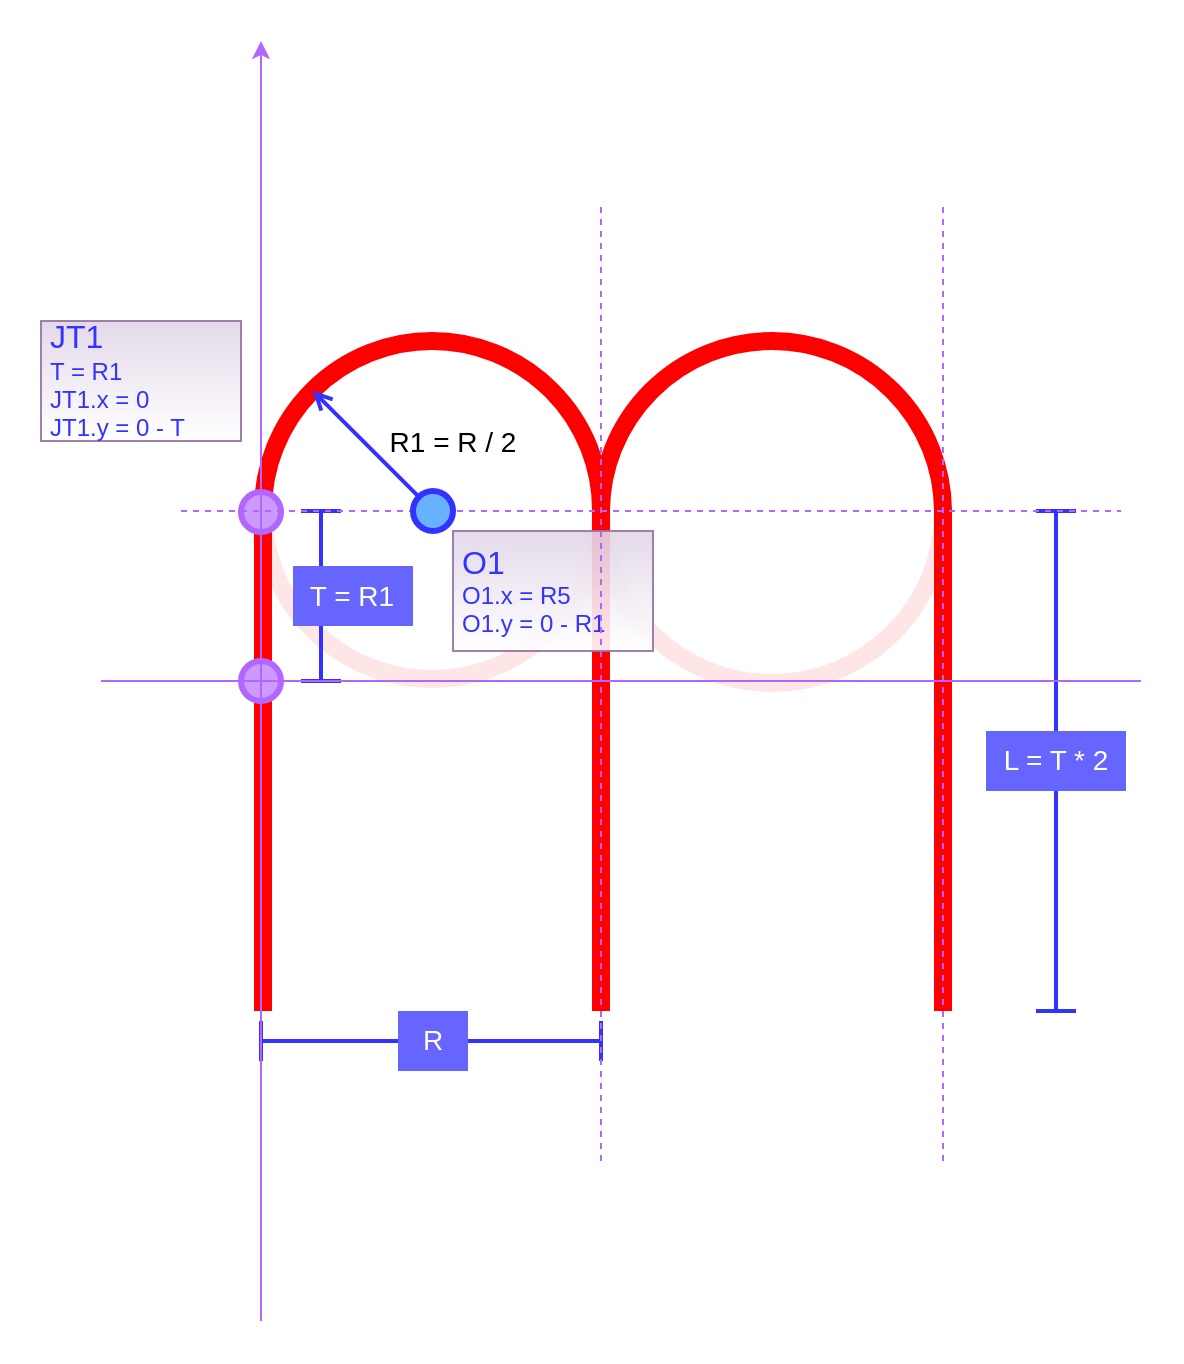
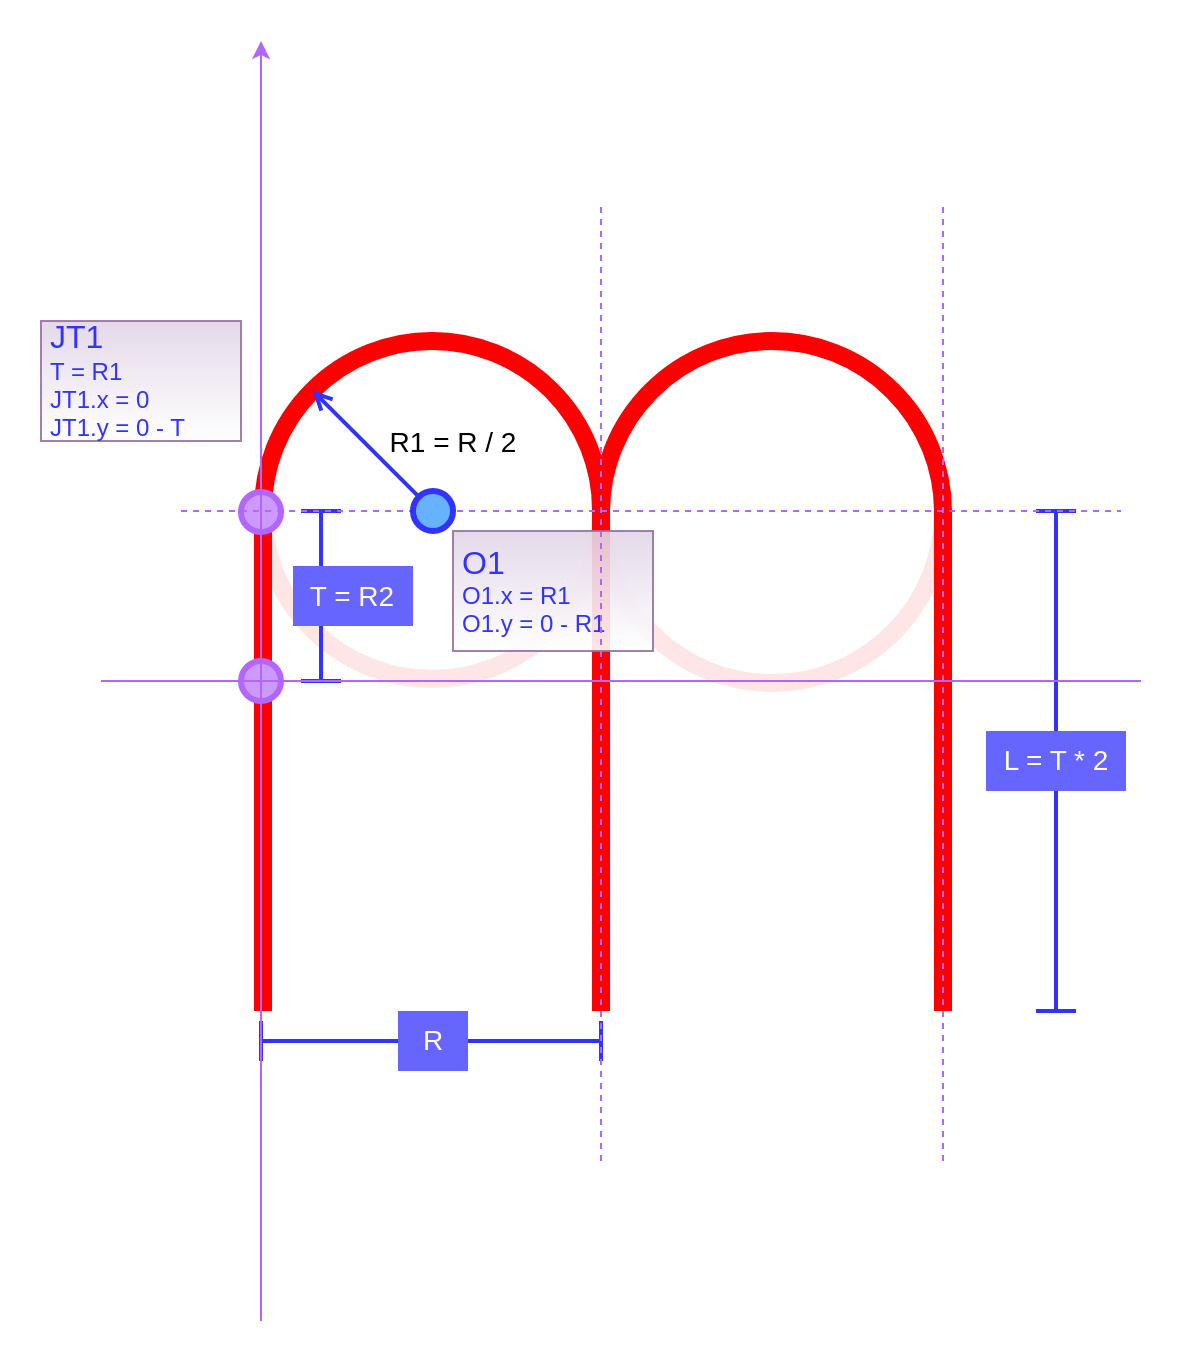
node "O1O1.x = R5O1.y = 0 - R1": label "O1O1.x = R5O1.y = 0 - R1" -> "O1O1.x = R1O1.y = 0 - R1"
node "T = R1": label "T = R1" -> "T = R2"
